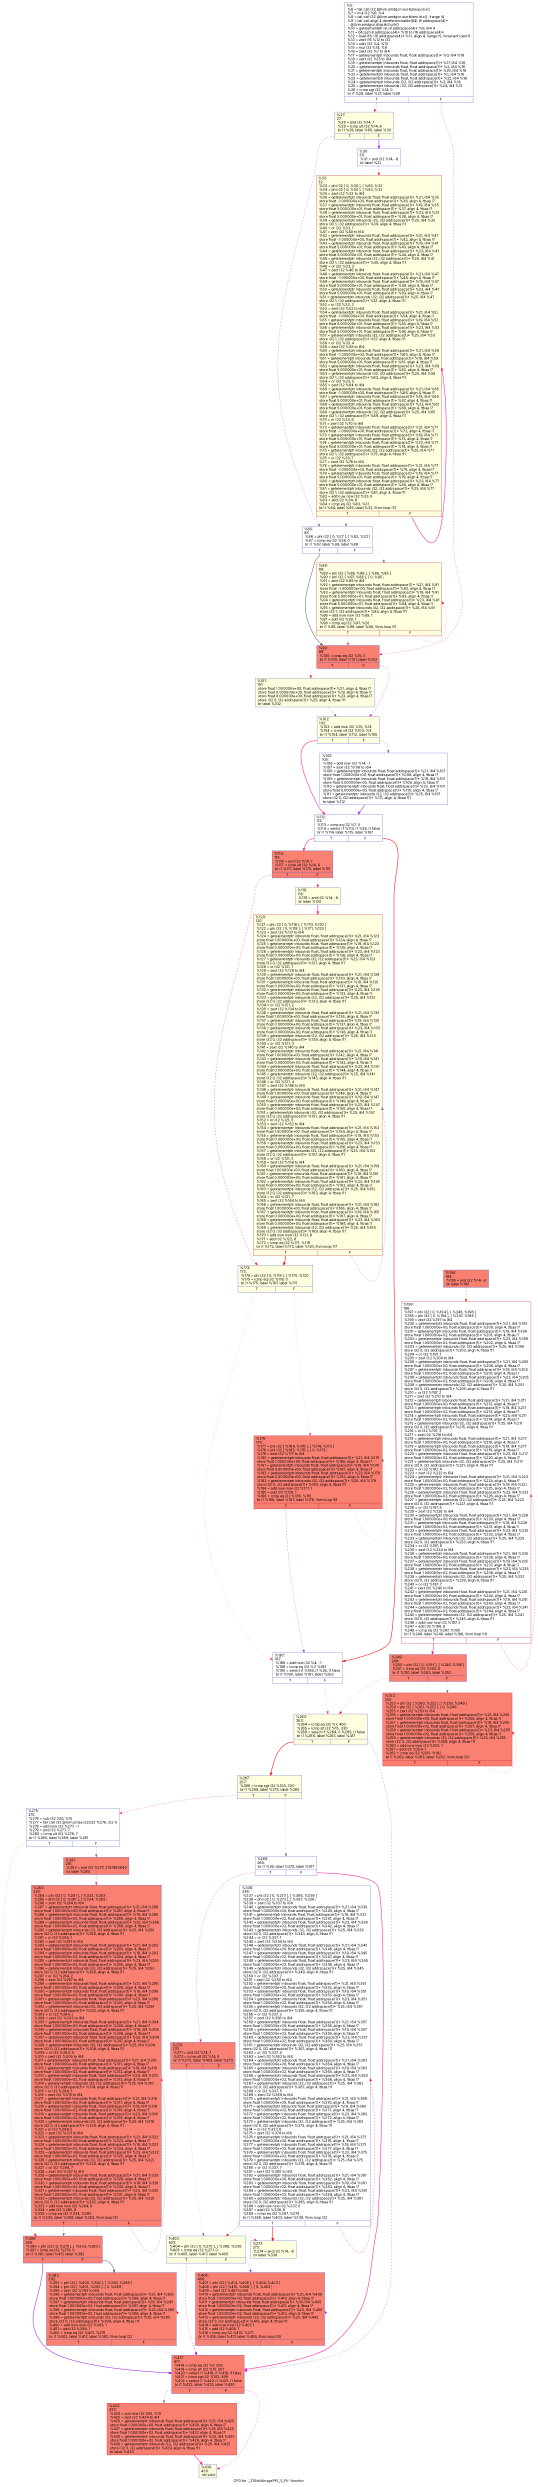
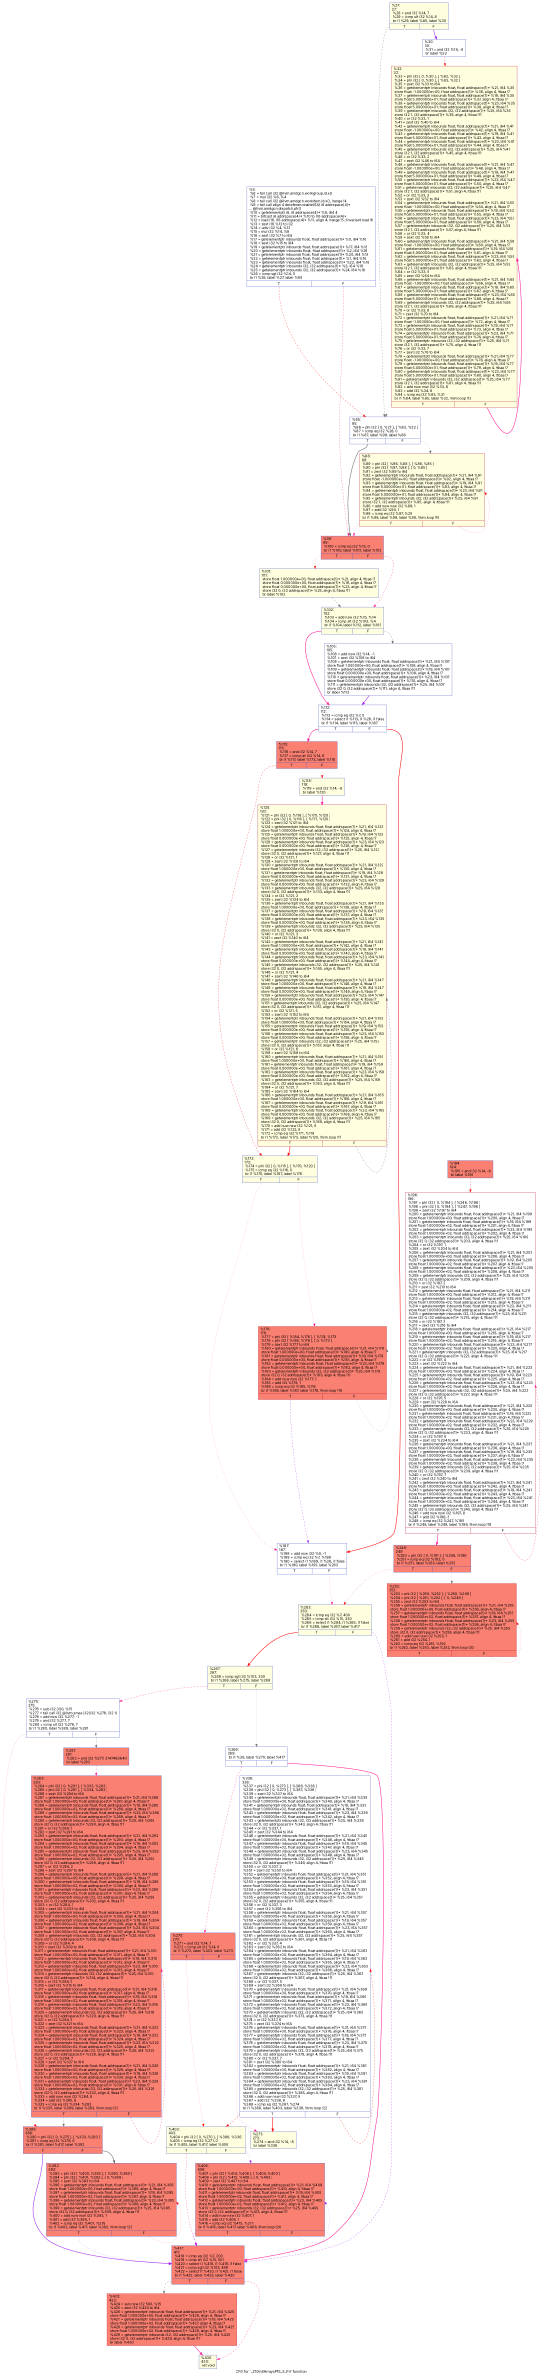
edge "%5:" -> "%27:": now "%5:" -> "%85:"
edge "%270:" -> "%403:": color gray40 -> red
